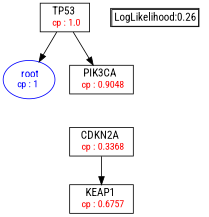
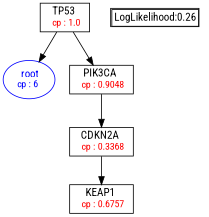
node "root": text "cp : 1" -> "cp : 6"
edge "PIK3CA" -> "CDKN2A": added
